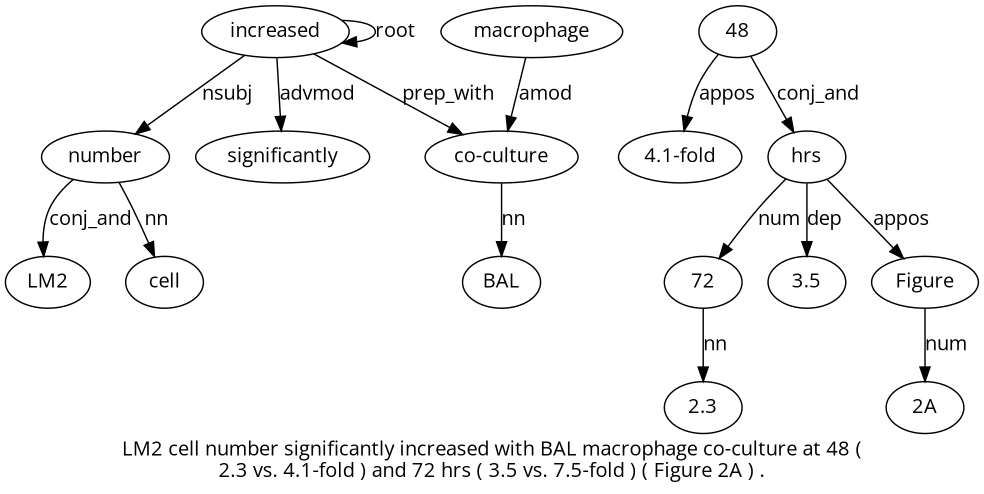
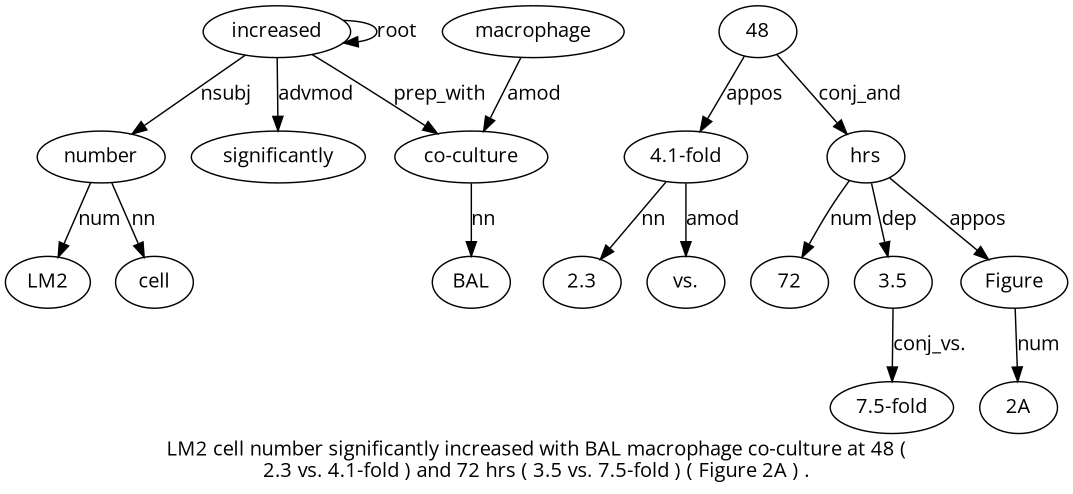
edge "number" -> "LM2": label "conj_and" -> "num"
node "vs.": added
edge "72" -> "2.3": now "4.1-fold" -> "2.3"
node "7.5-fold": added
